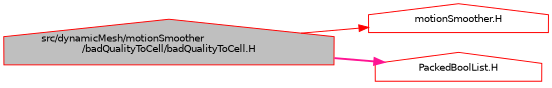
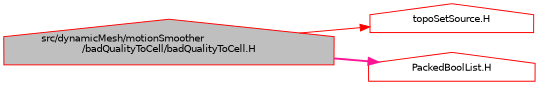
node "motionSmoother.H": label "motionSmoother.H" -> "topoSetSource.H"
